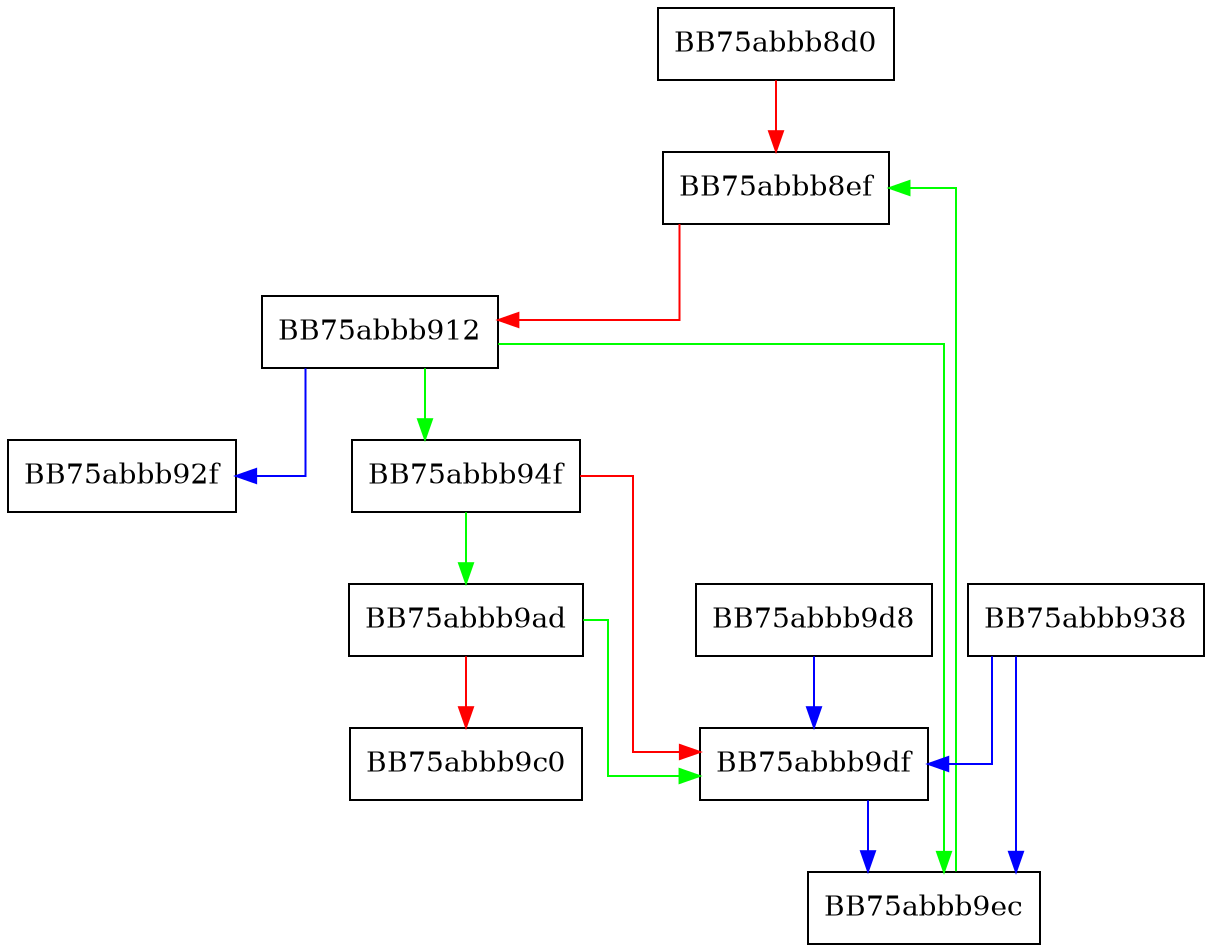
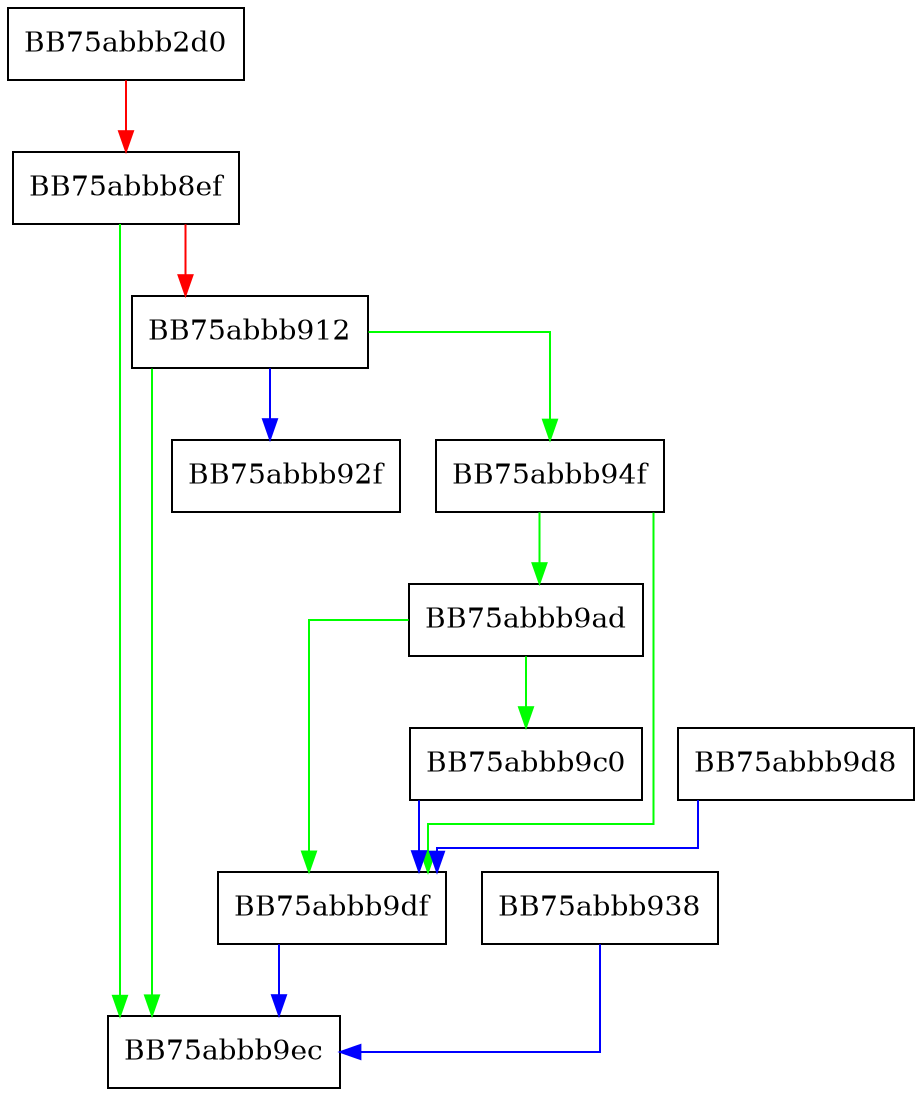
node "BB75abbb8d0": label "BB75abbb8d0" -> "BB75abbb2d0"
edge "BB75abbb9ec" -> "BB75abbb8ef": reversed
edge "BB75abbb94f" -> "BB75abbb9df": color red -> green
edge "BB75abbb9ad" -> "BB75abbb9c0": color red -> green
edge "BB75abbb938" -> "BB75abbb9df": now "BB75abbb9c0" -> "BB75abbb9df"
